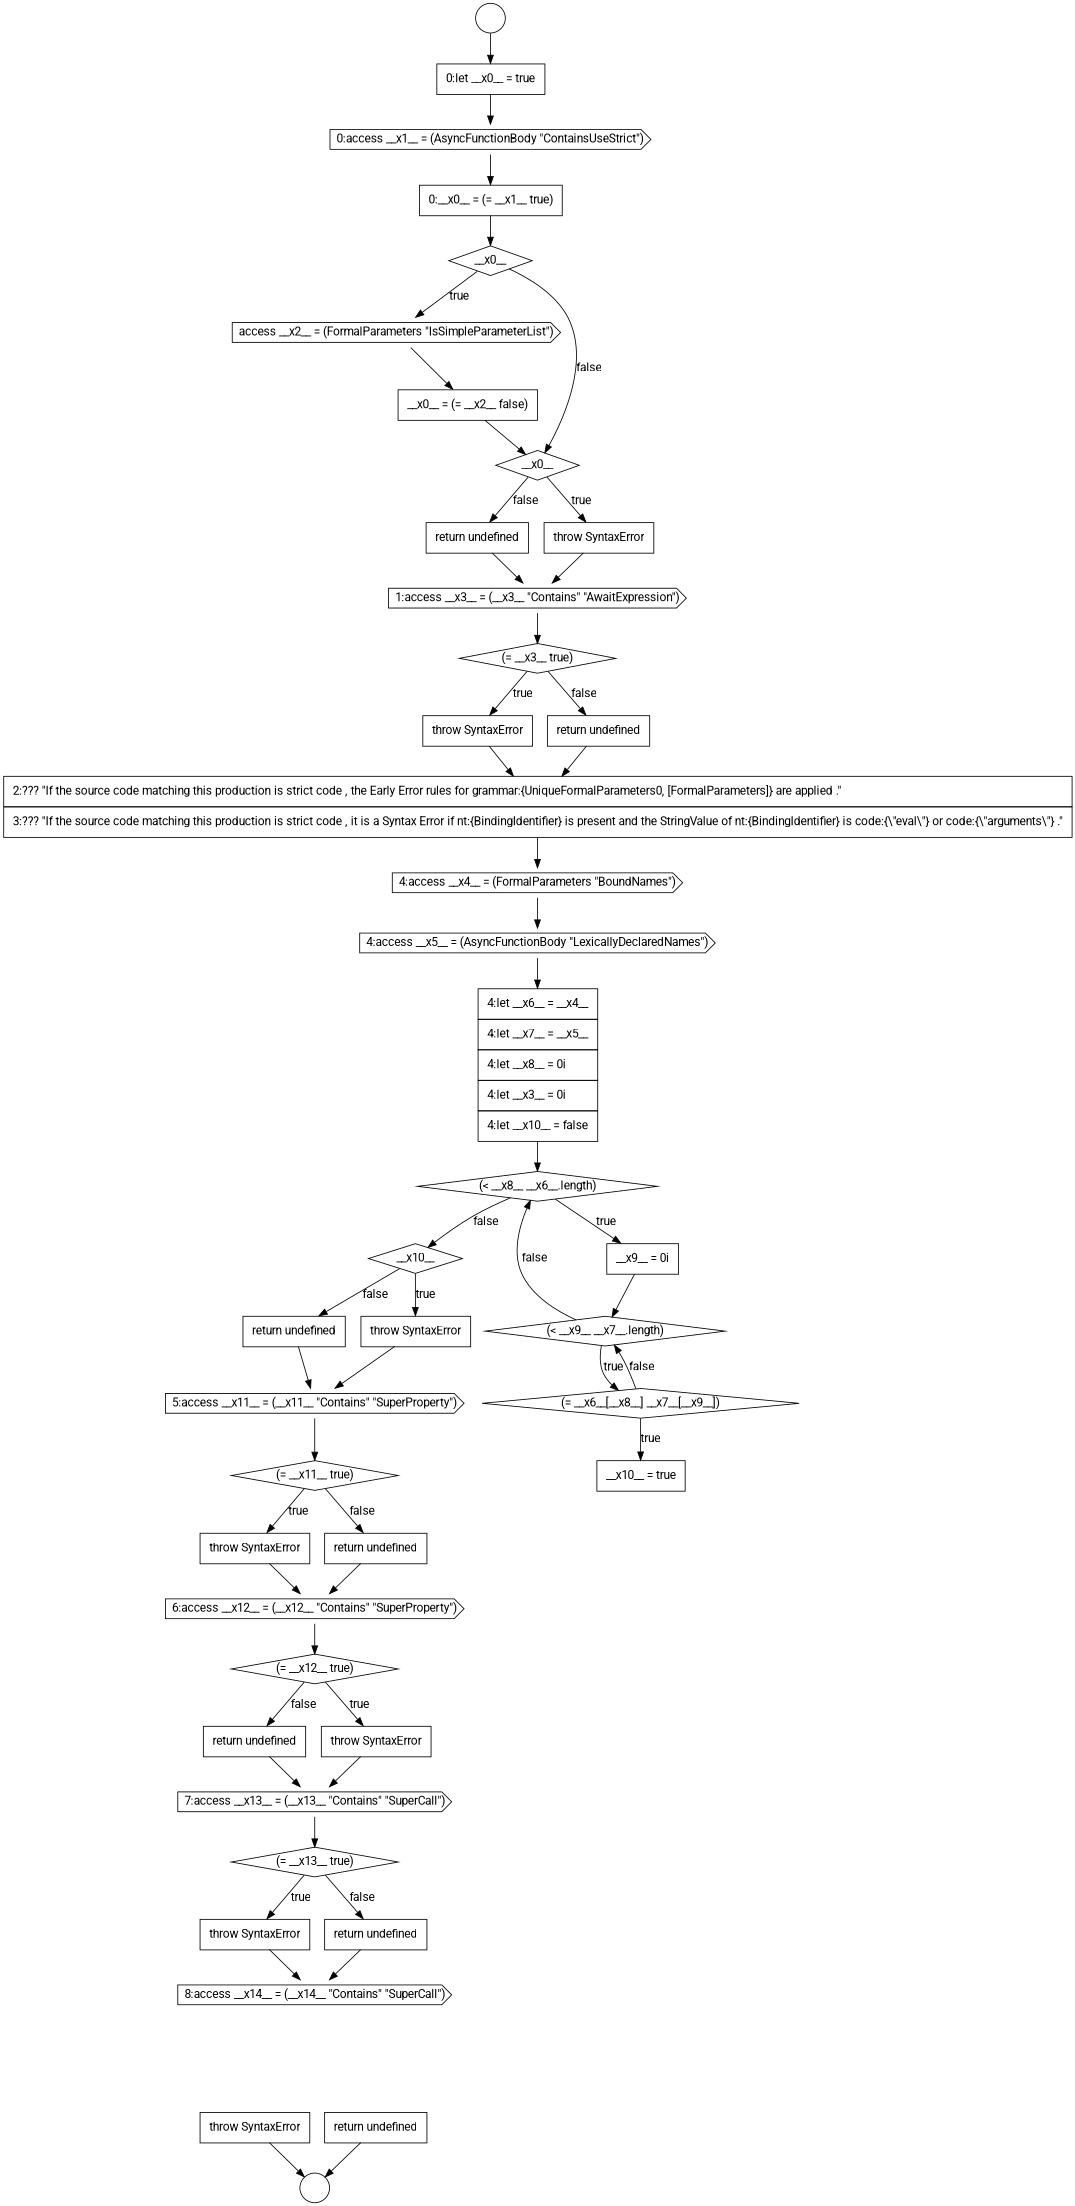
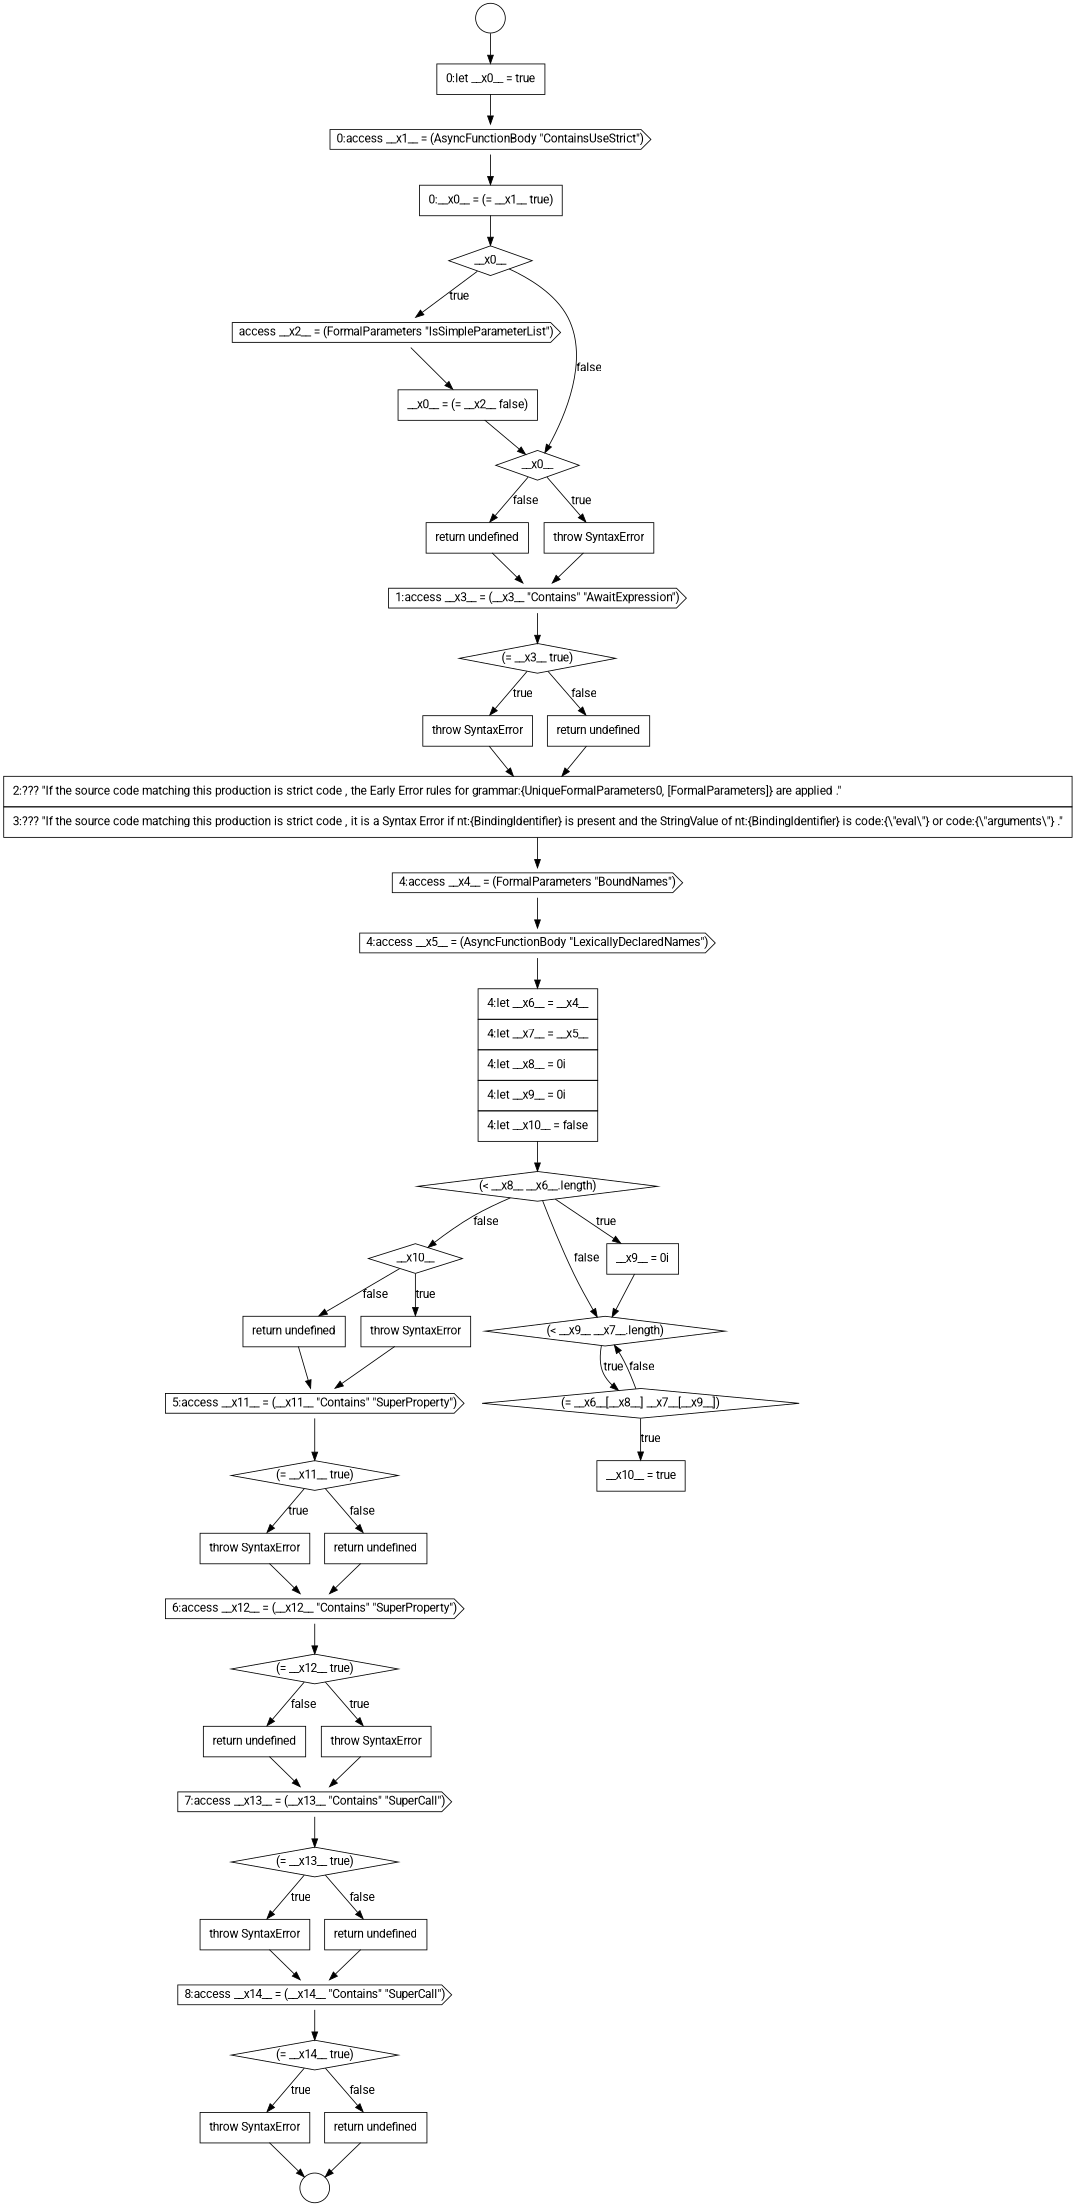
node "4:let __x6__ = __x4__": text "4:let __x3__ = 0i" -> "4:let __x9__ = 0i"
edge "(< __x9__ __x7__.length)" -> "(< __x8__ __x6__.length)": reversed
node "(= __x14__ true)": added
